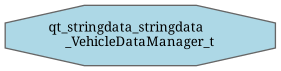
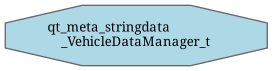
node "qt_stringdata_stringdata _VehicleDataManager_t": label "qt_stringdata_stringdata _VehicleDataManager_t" -> "qt_meta_stringdata _VehicleDataManager_t"
